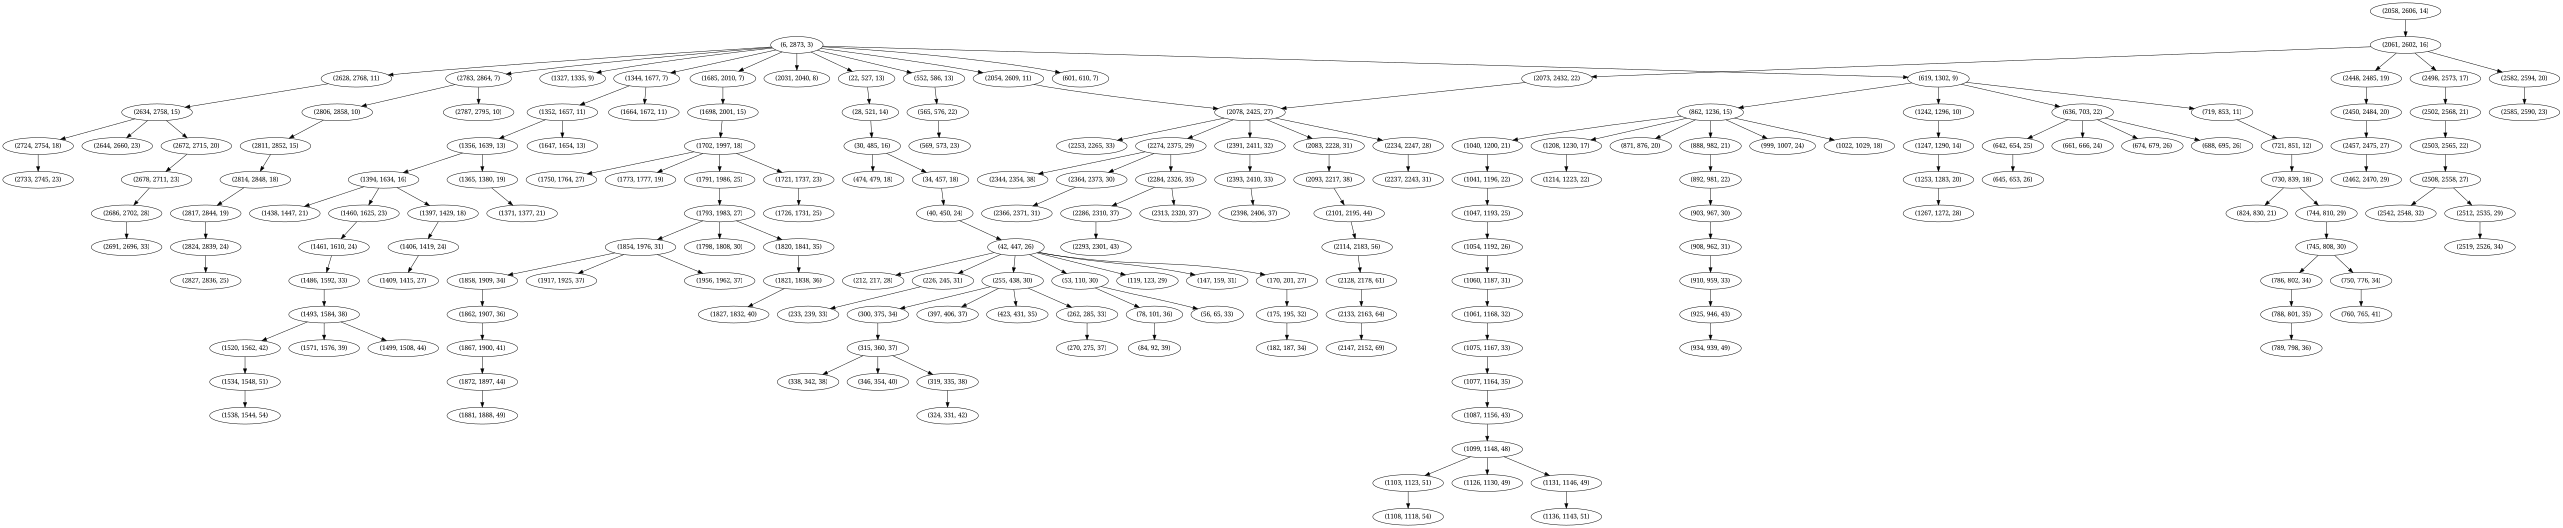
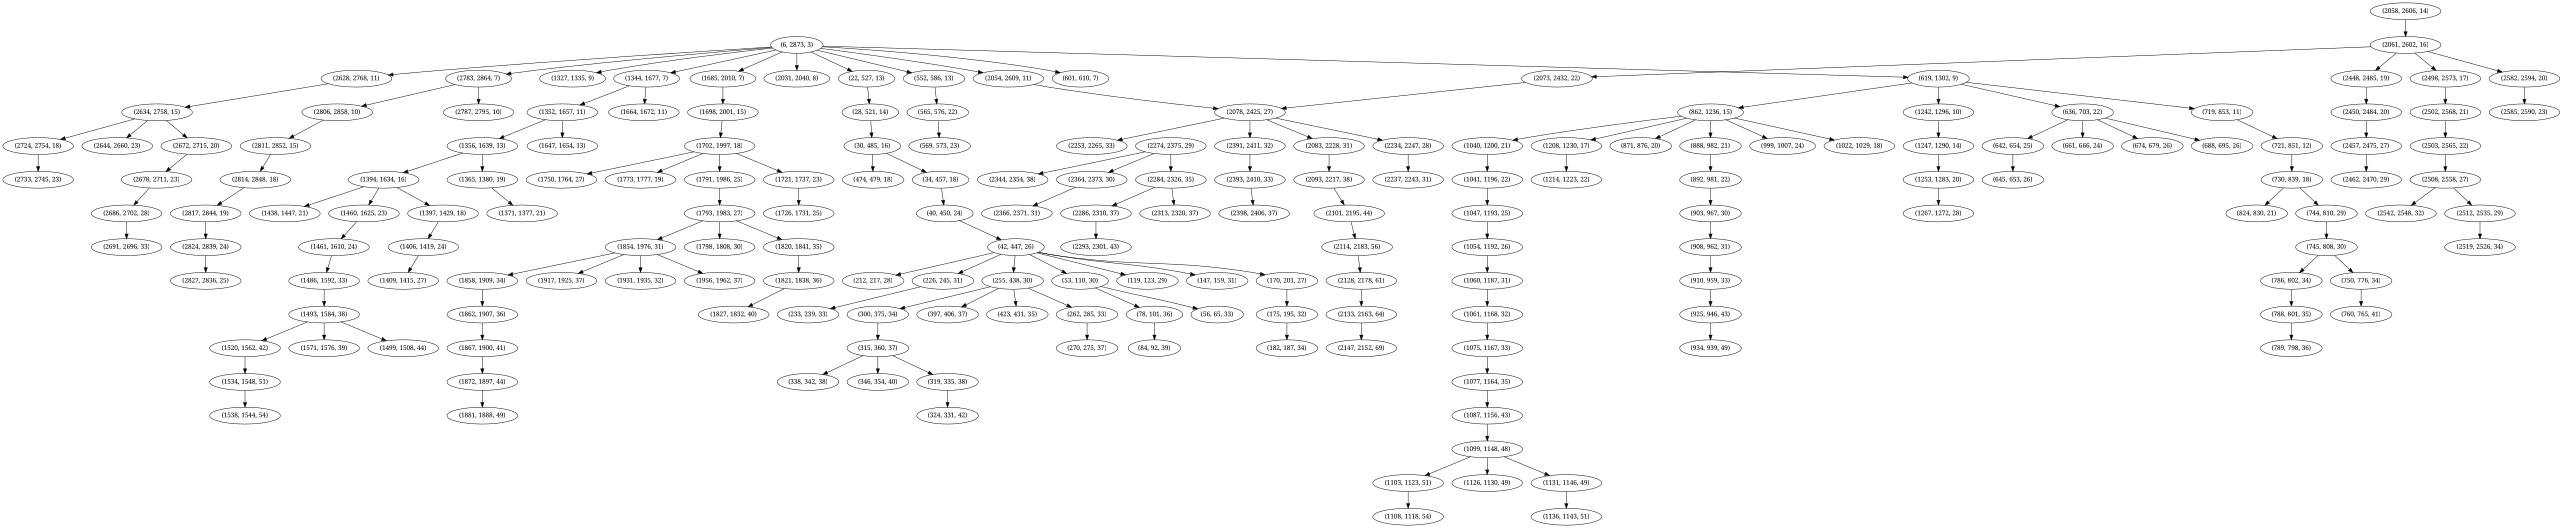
edge "(2078, 2425, 27)" -> "(2274, 2375, 29)": removed
node "(1931, 1935, 32)": added
